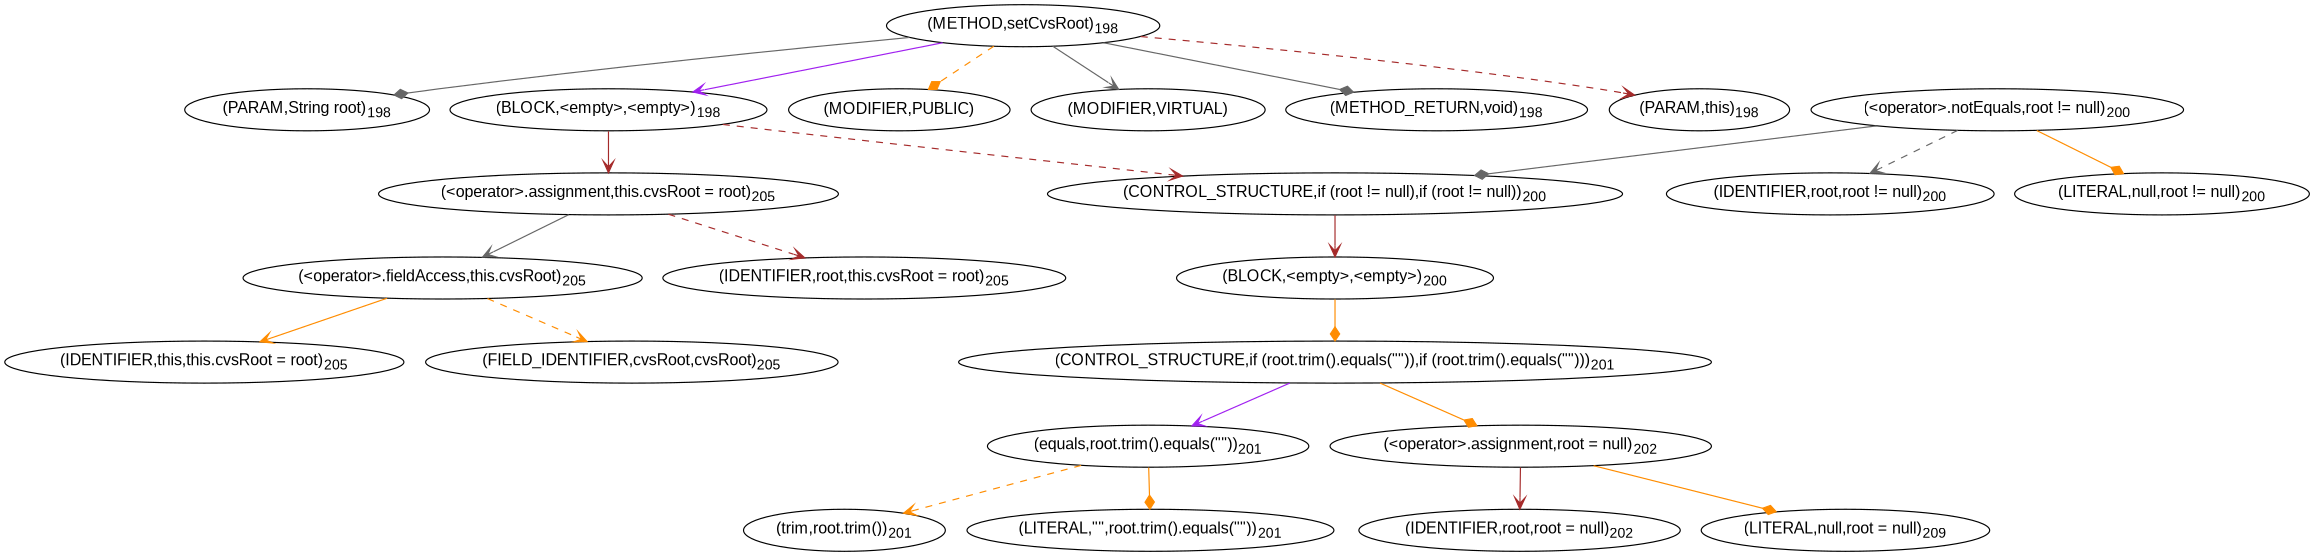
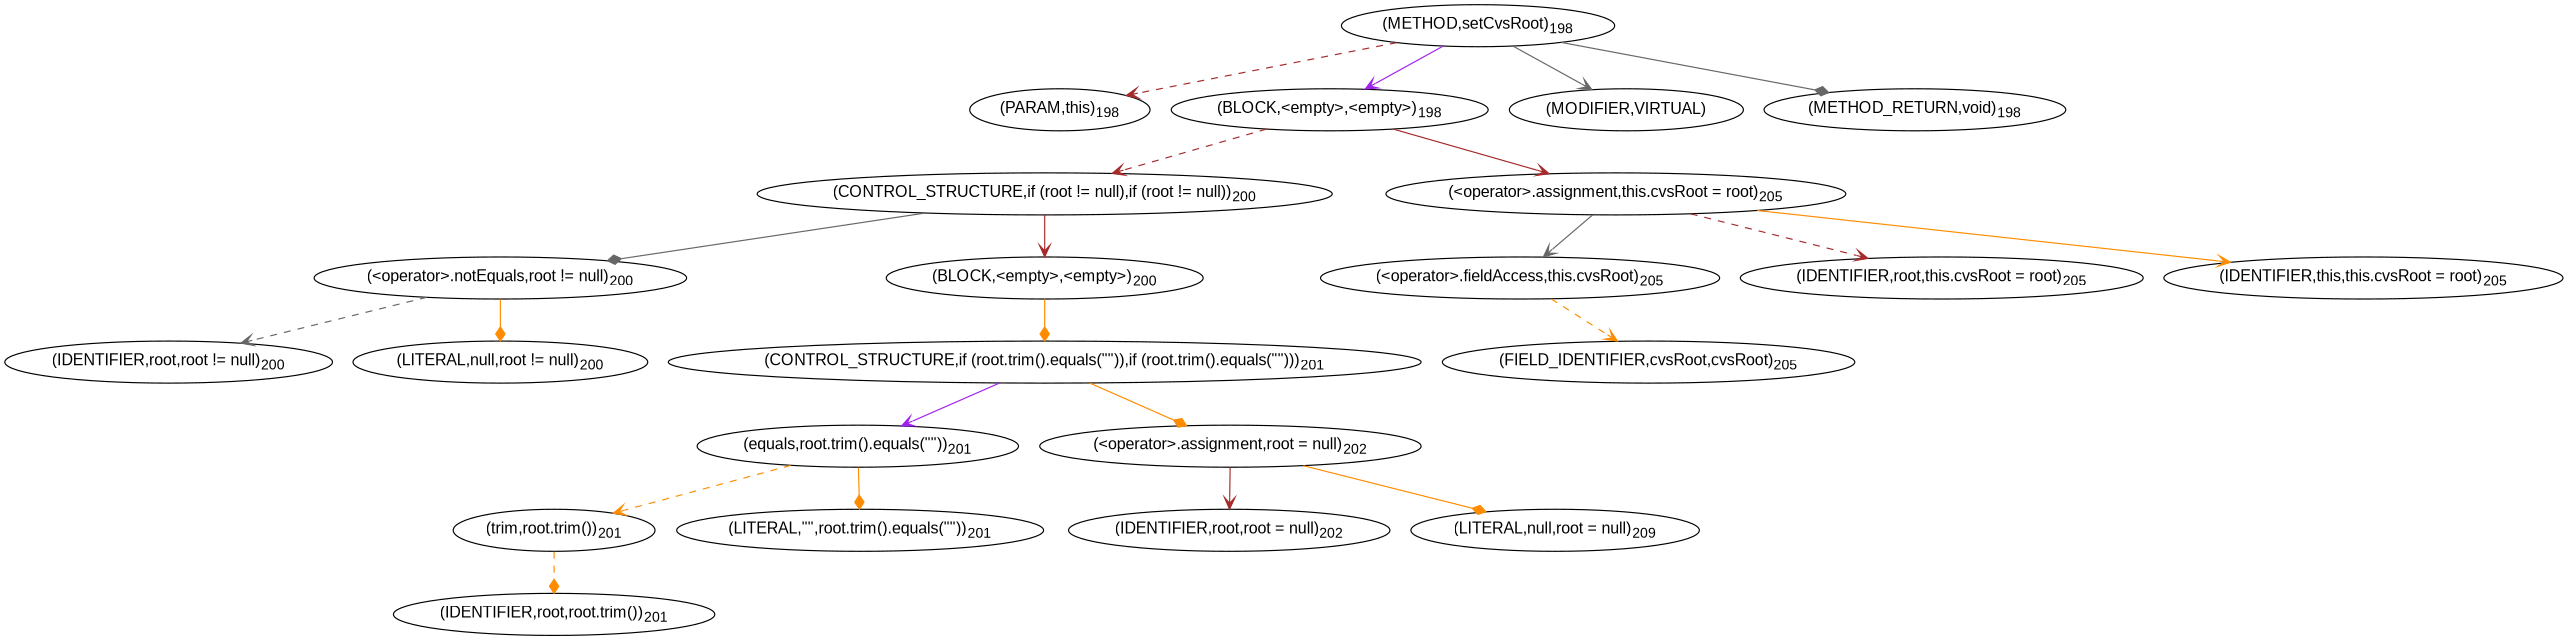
node "(PARAM,String root)": removed
node "(MODIFIER,PUBLIC)": removed
edge "(<operator>.notEquals,root != null)" -> "(CONTROL_STRUCTURE,if (root != null),if (root != null))": reversed
edge "(<operator>.fieldAccess,this.cvsRoot)" -> "(IDENTIFIER,this,this.cvsRoot = root)": now "(<operator>.assignment,this.cvsRoot = root)" -> "(IDENTIFIER,this,this.cvsRoot = root)"
node "(IDENTIFIER,root,root.trim())": added
